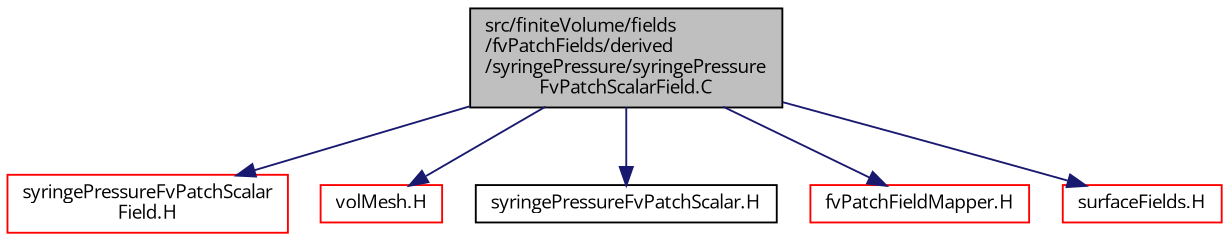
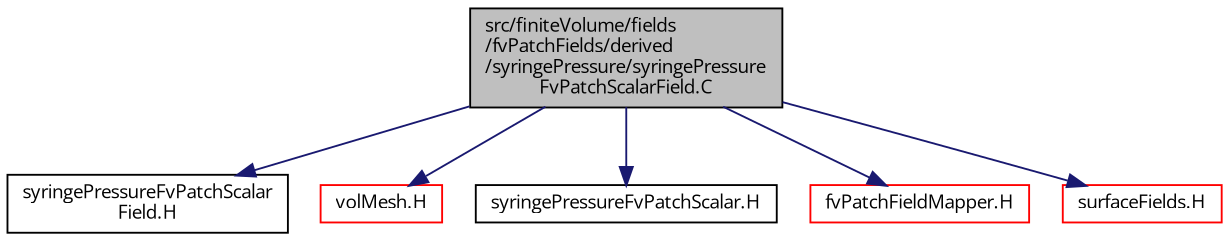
node "syringePressureFvPatchScalar Field.H": color red -> black
